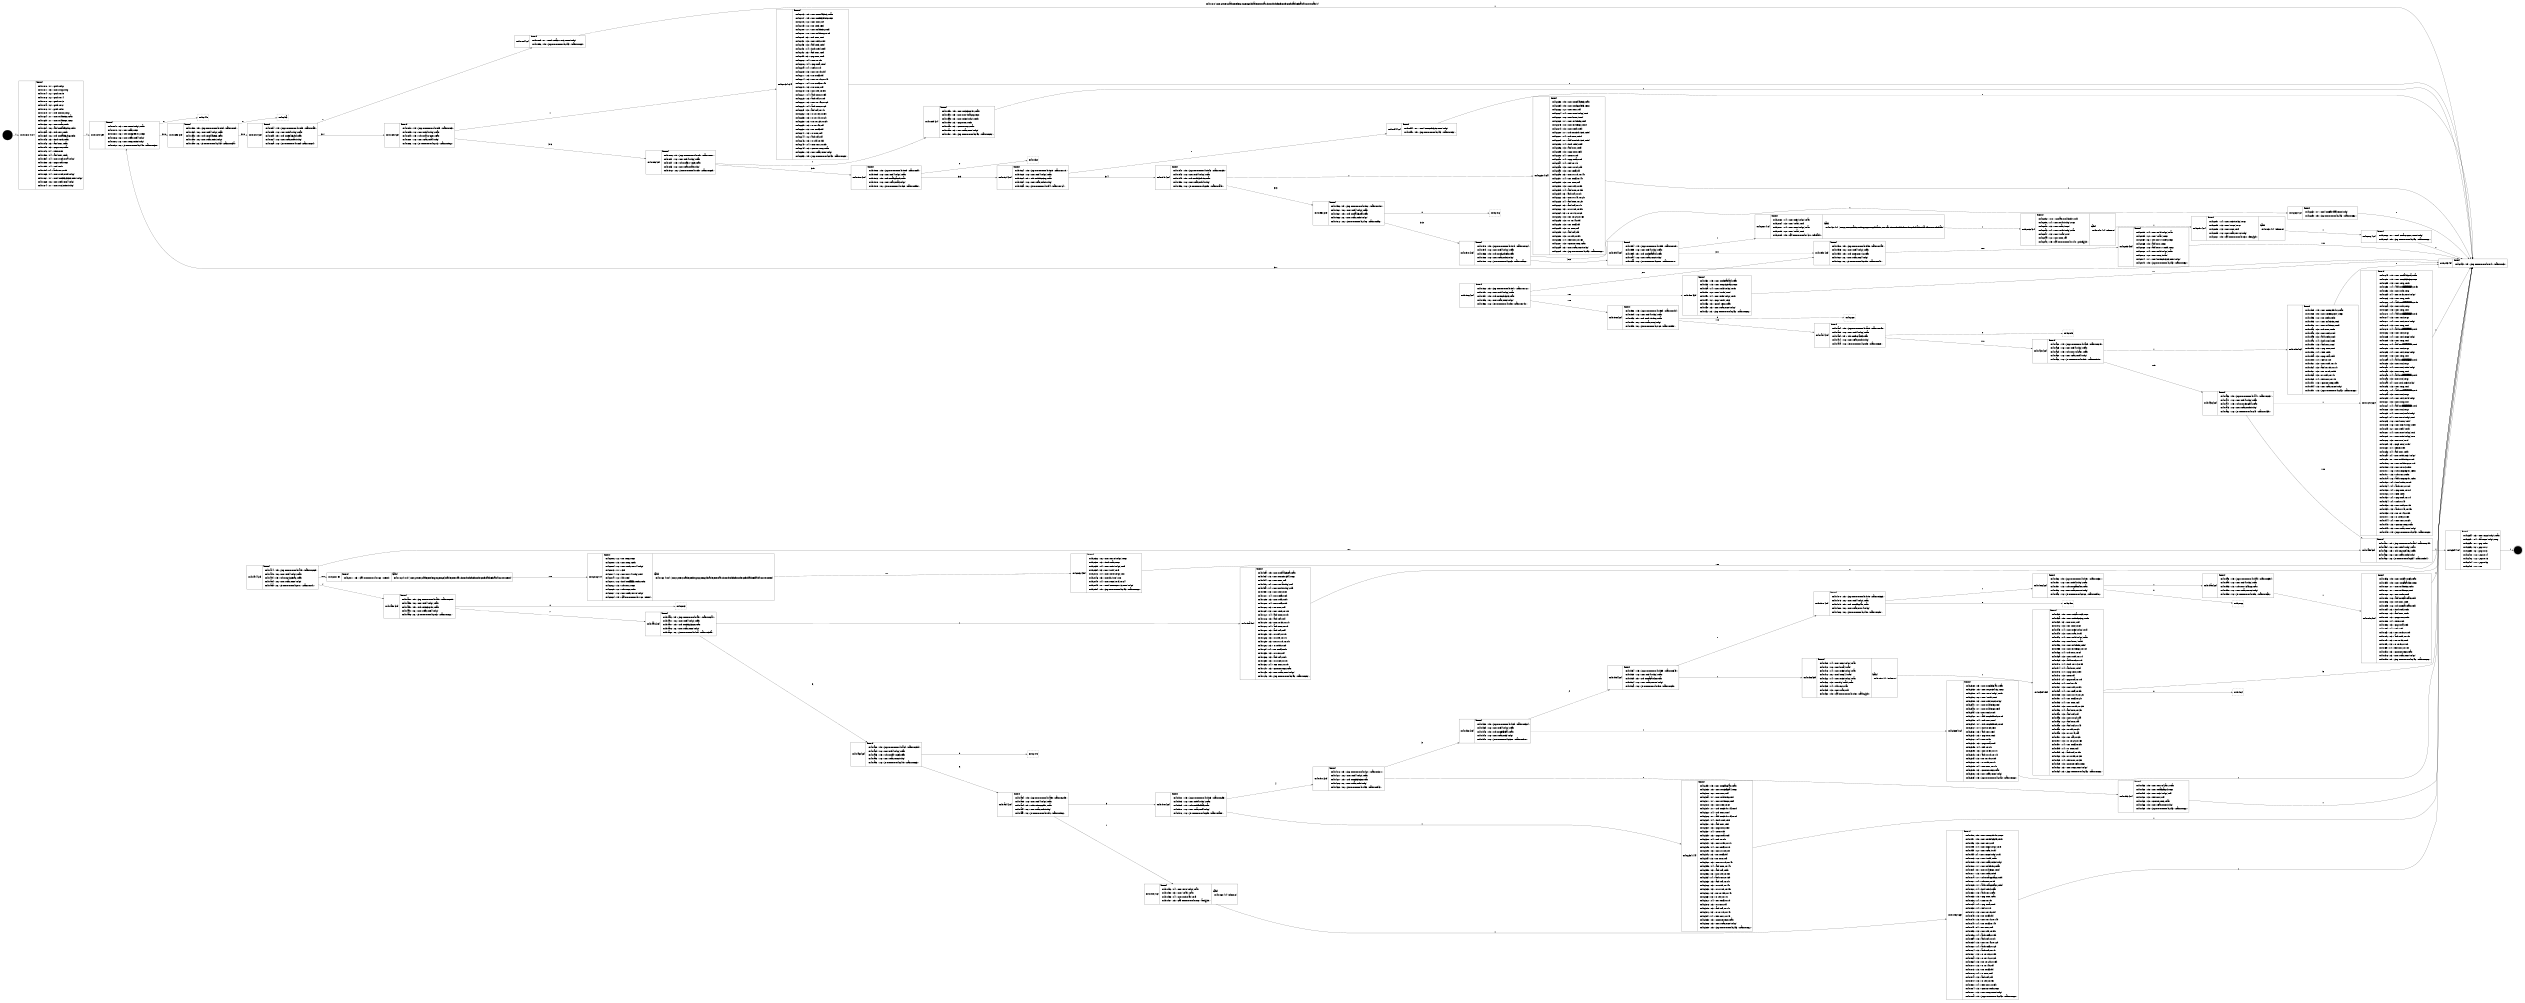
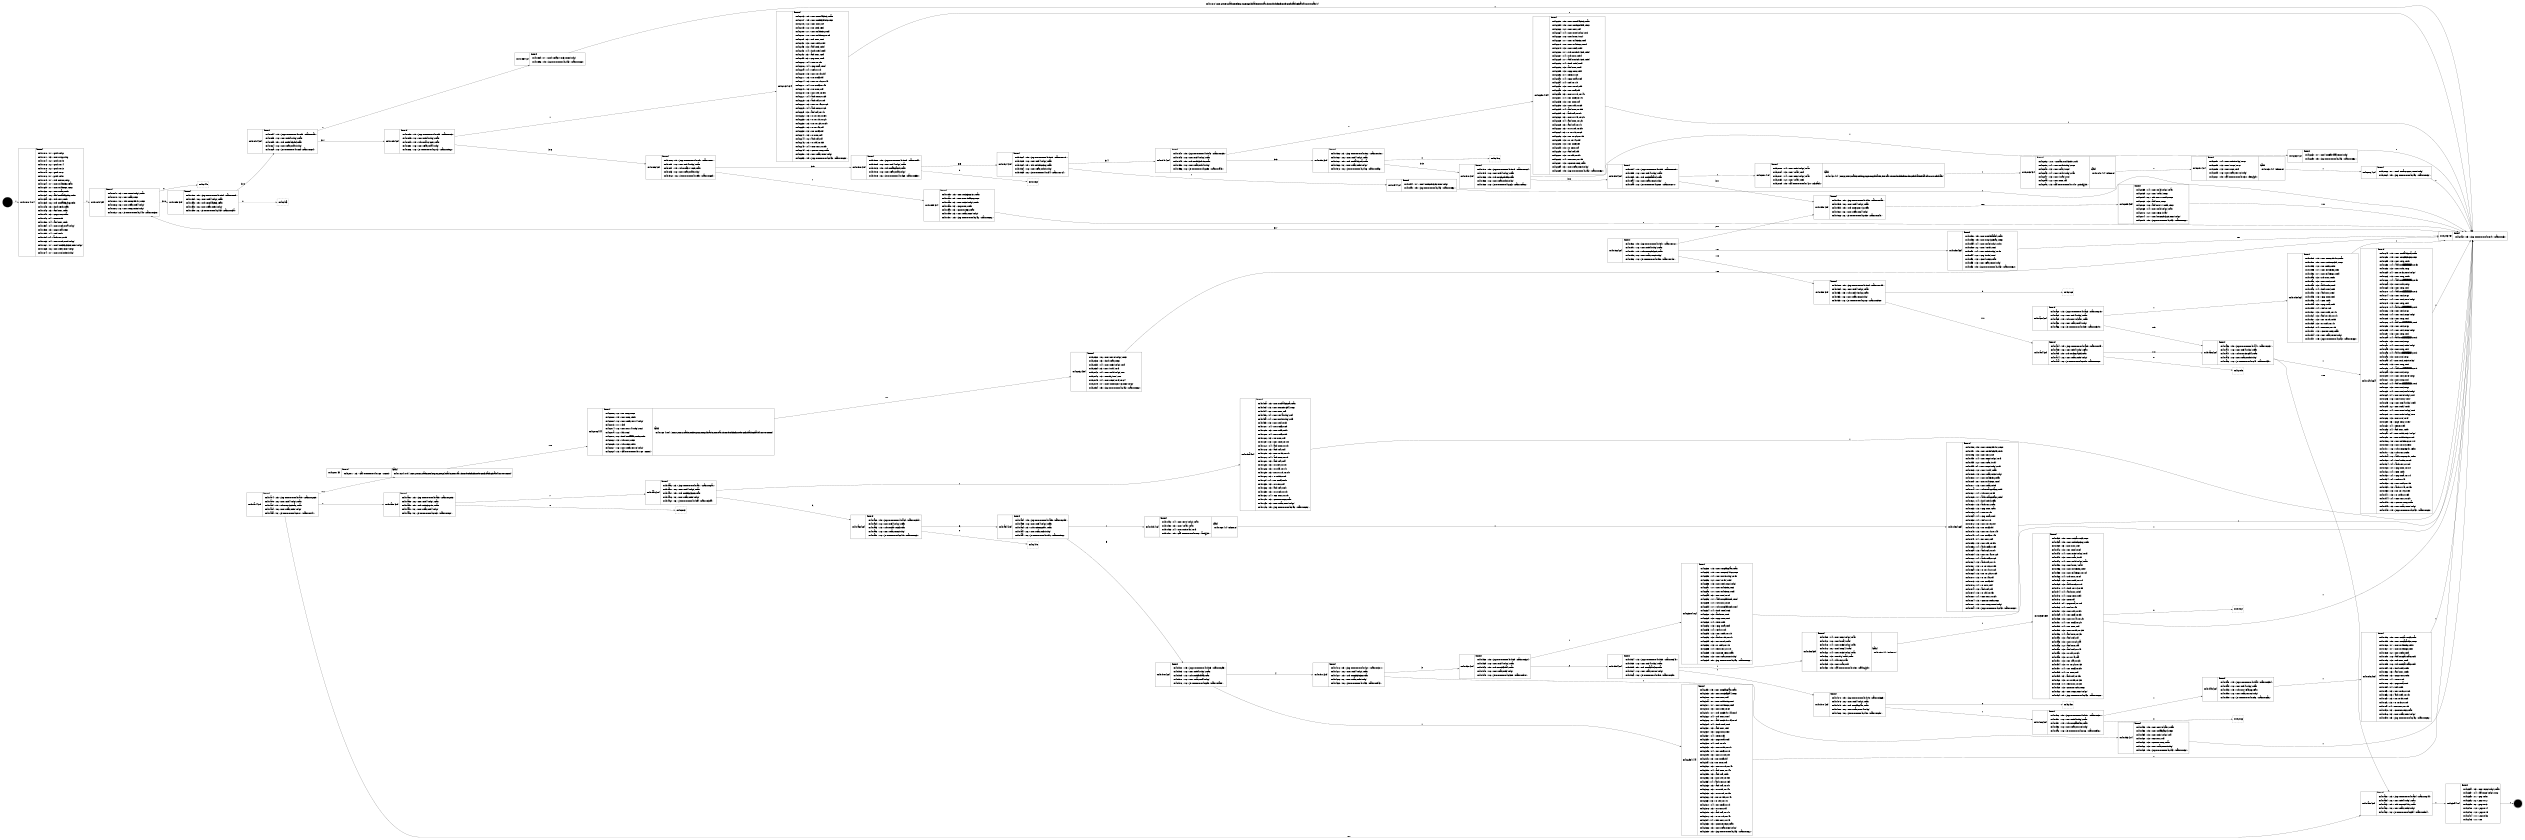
edge "0x401a04 [28]" -> "0x401a20 [28]": now "0x401a04 [28]" -> "0x401a3c [28]"
edge "0x401f35 [159]" -> "0x4024f2 [5]": label " 5" -> " 1"
